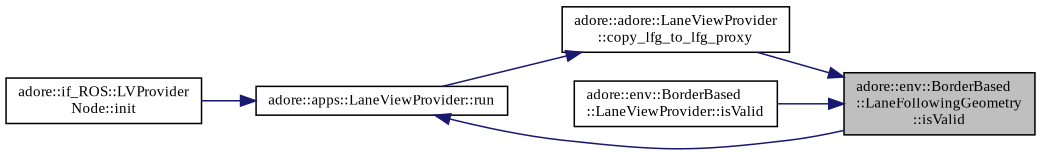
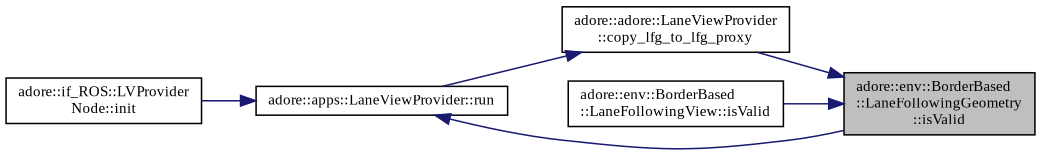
node "adore::env::BorderBased ::LaneViewProvider::isValid": label "adore::env::BorderBased ::LaneViewProvider::isValid" -> "adore::env::BorderBased ::LaneFollowingView::isValid"
